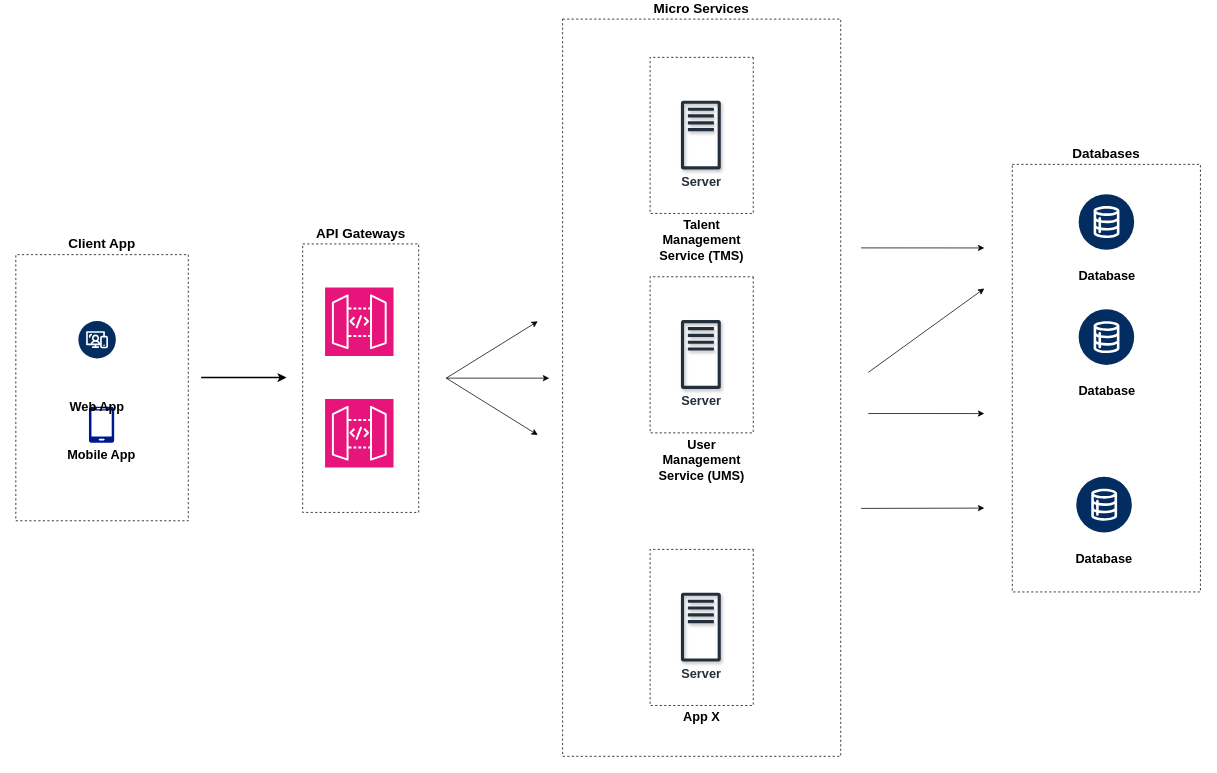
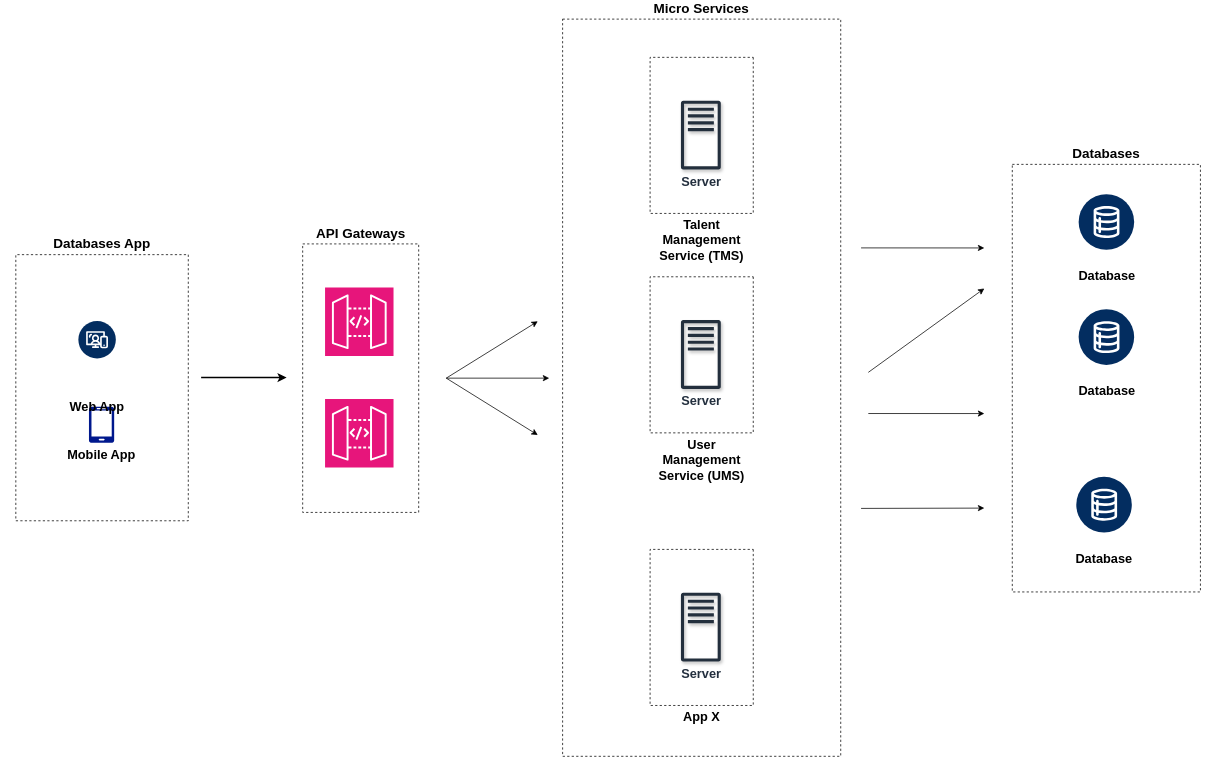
node "Client App": label "Client App" -> "Databases App"
